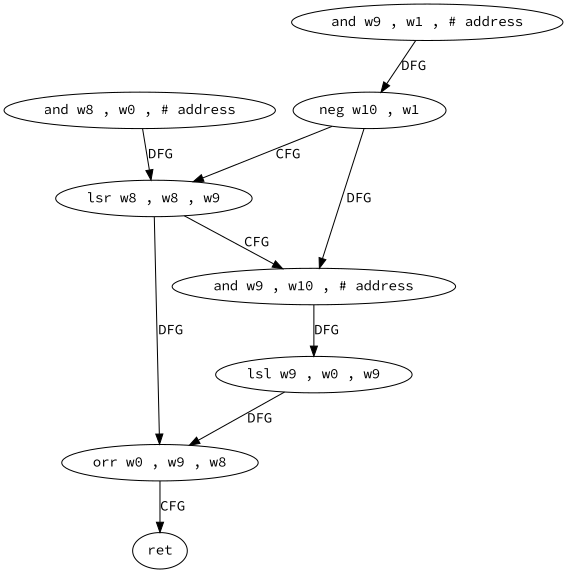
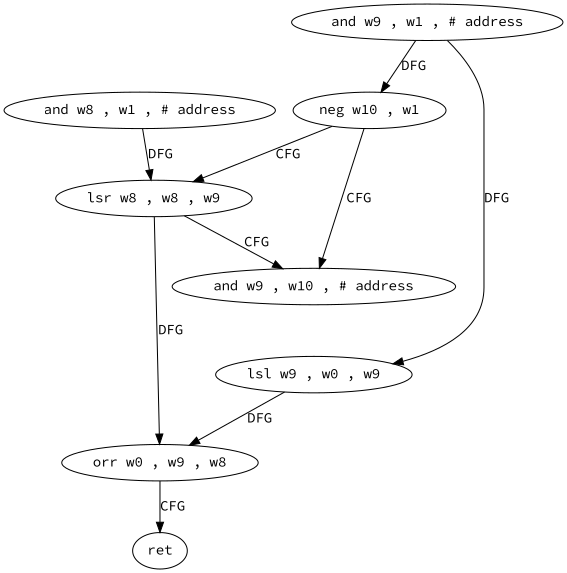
node "and w8 , w0 , # address": label "and w8 , w0 , # address" -> "and w8 , w1 , # address"
edge "neg w10 , w1" -> "and w9 , w10 , # address": label "DFG" -> "CFG"
edge "and w9 , w10 , # address" -> "lsl w9 , w0 , w9": now "and w9 , w1 , # address" -> "lsl w9 , w0 , w9"
